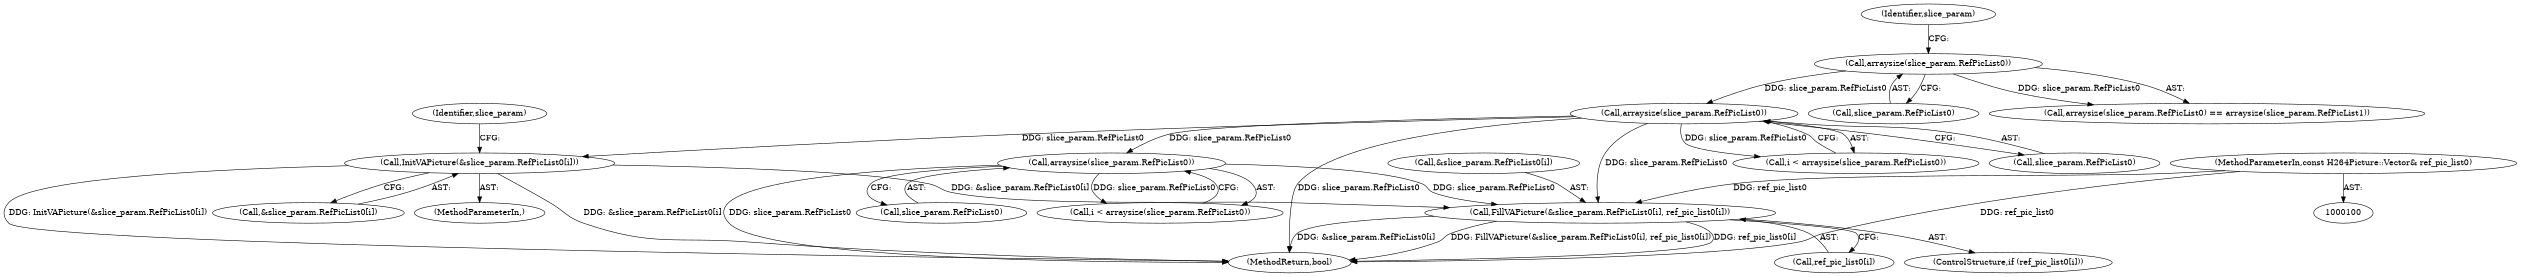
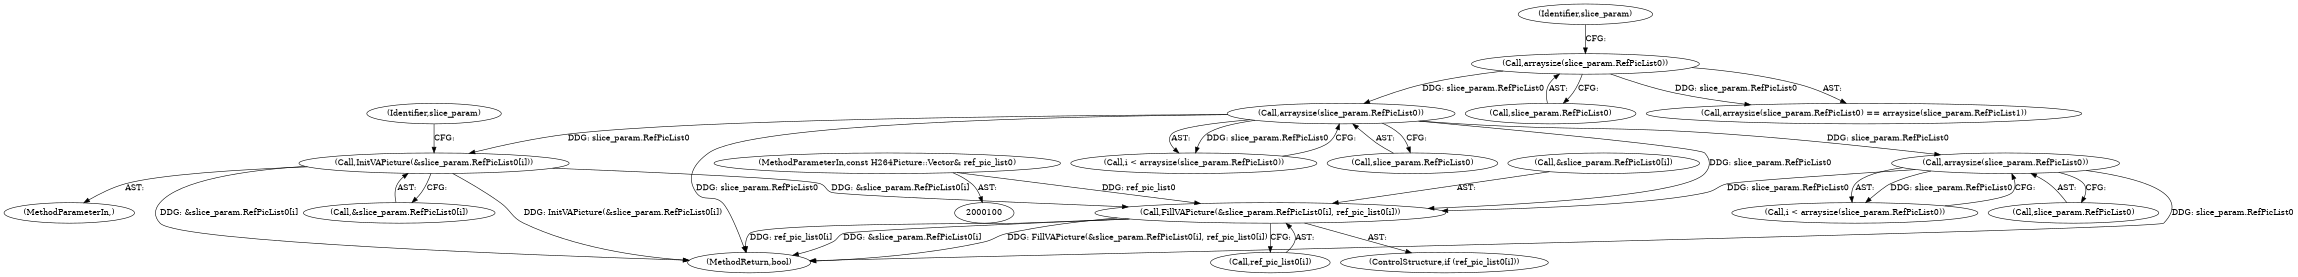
node "1000100": label "1000100" -> "2000100"
edge "(MethodParameterIn,const H264Picture::Vector& ref_pic_list0)" -> "(MethodReturn,bool)": removed, label "DDG: ref_pic_list0"
